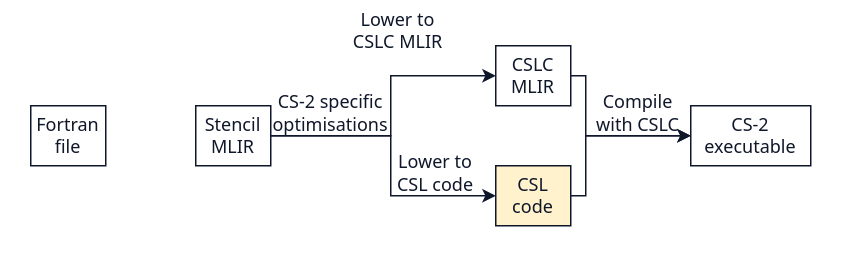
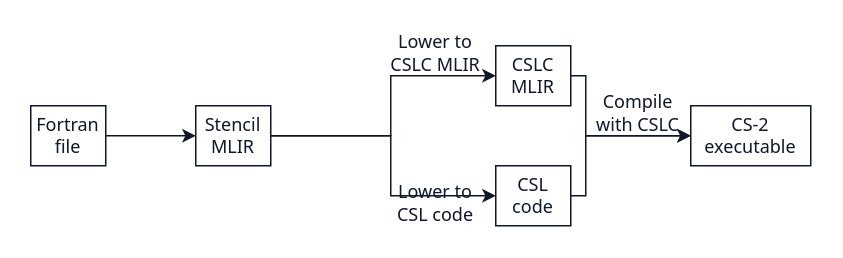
node "Lower to CSLC MLIR": moved (398, 31) -> (436, 53)
node "CS-2 specific optimisations": removed
edge "Fortran file" -> "Stencil MLIR": added
node "Lower to CSL code": moved (436, 173) -> (436, 203)
node "CSL code": fillcolor #fff2cc -> #ffffff
